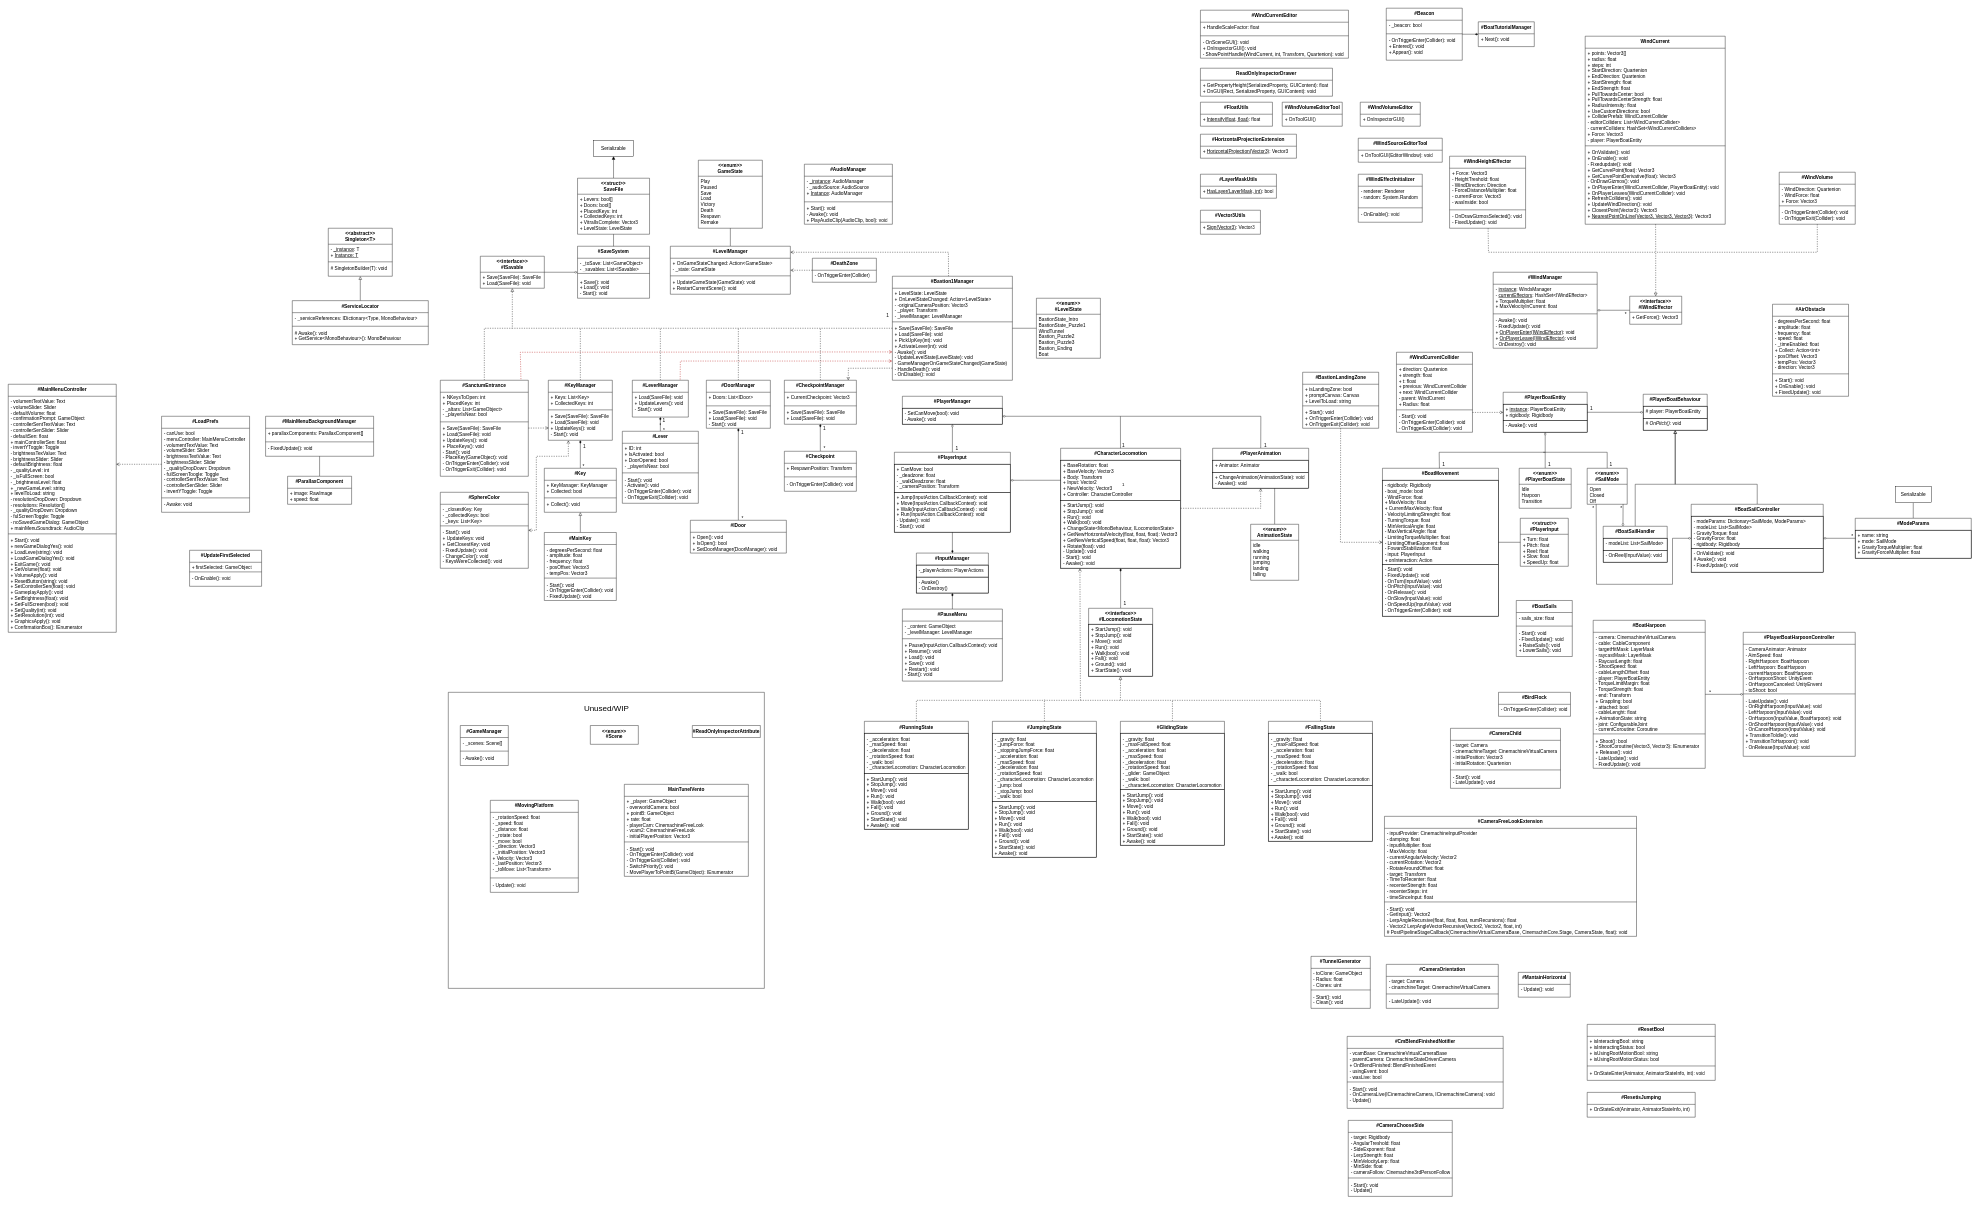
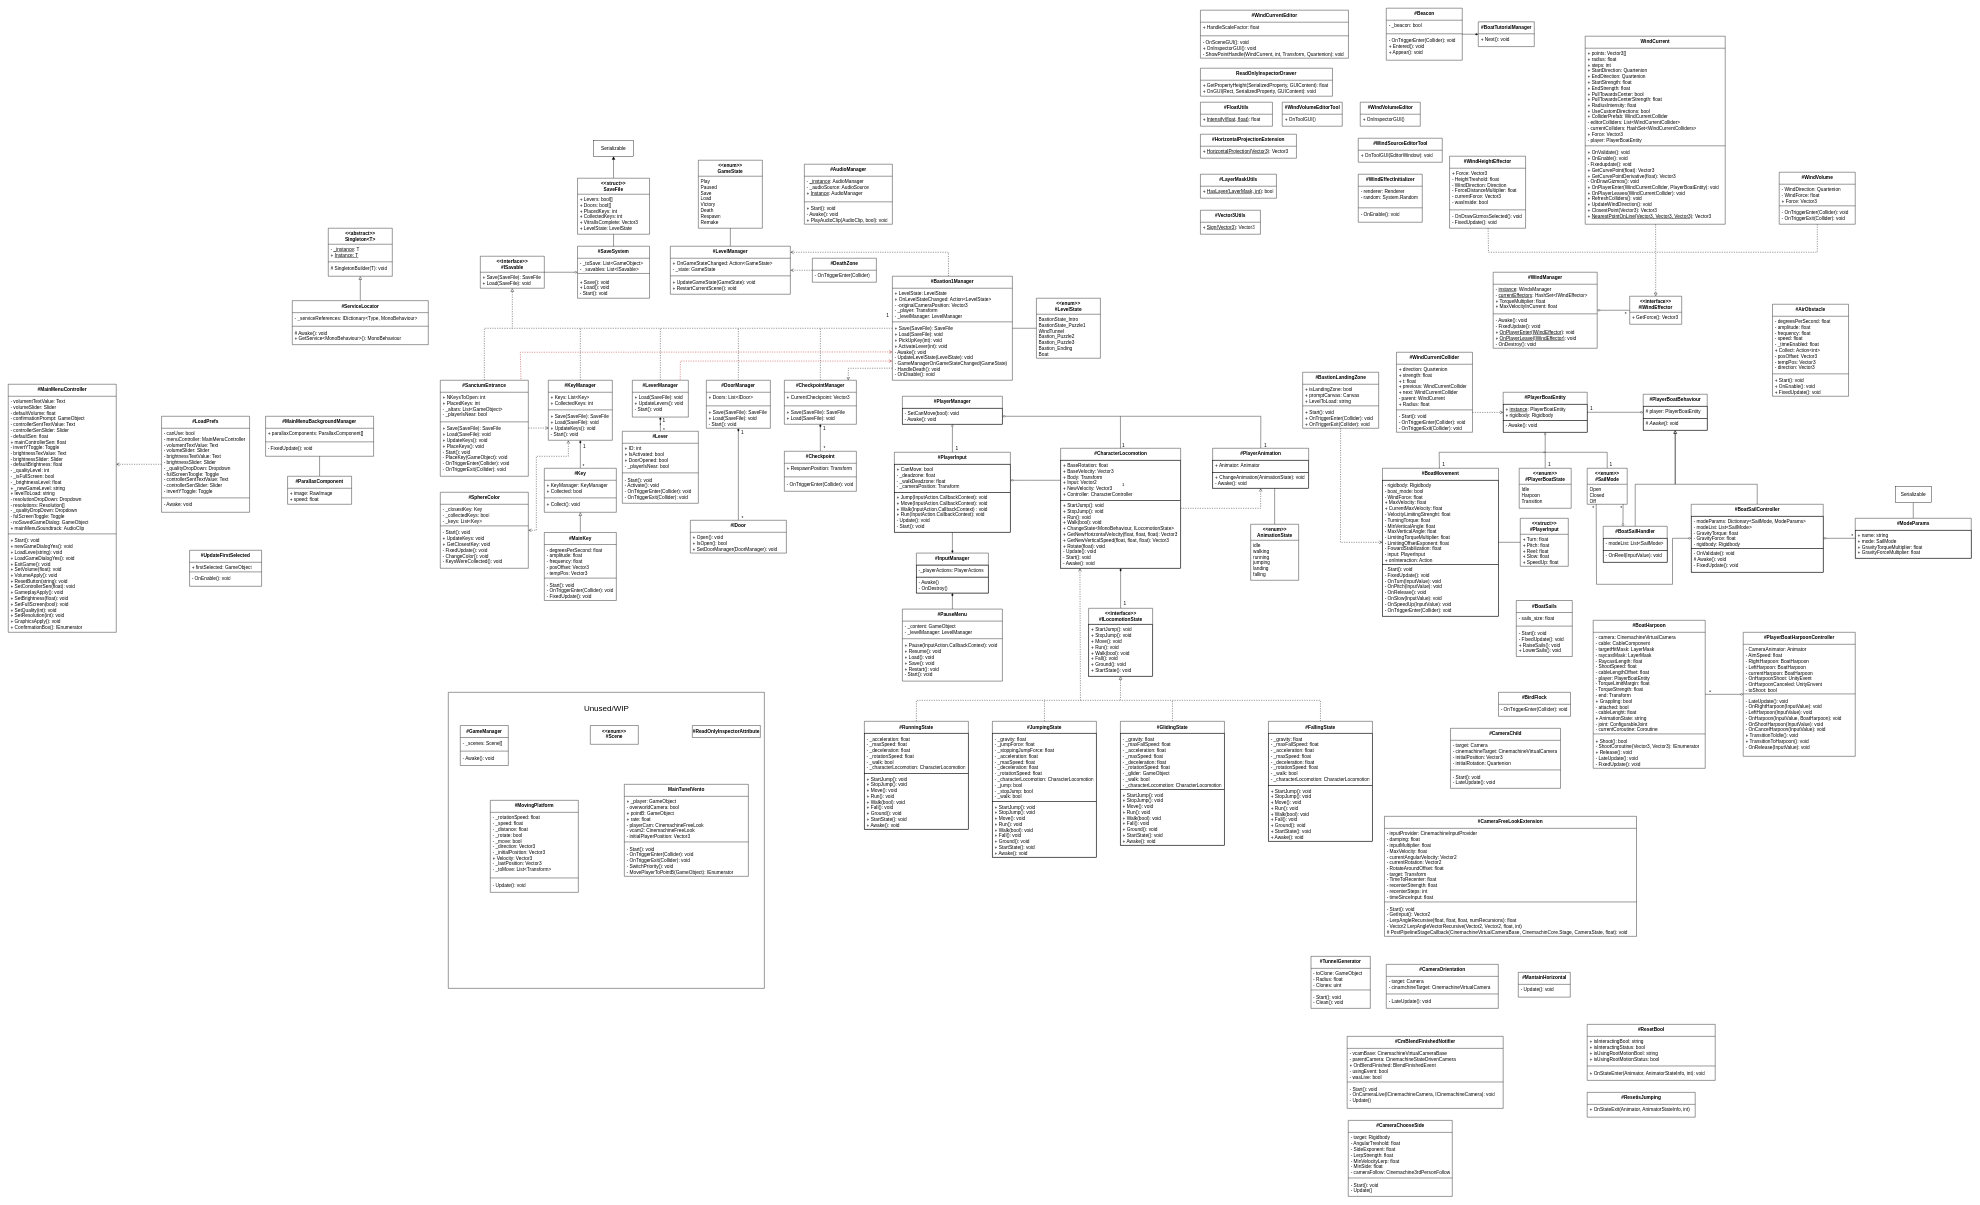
node "# OnPitch(): void": label "# OnPitch(): void" -> "# Awake(): void"
